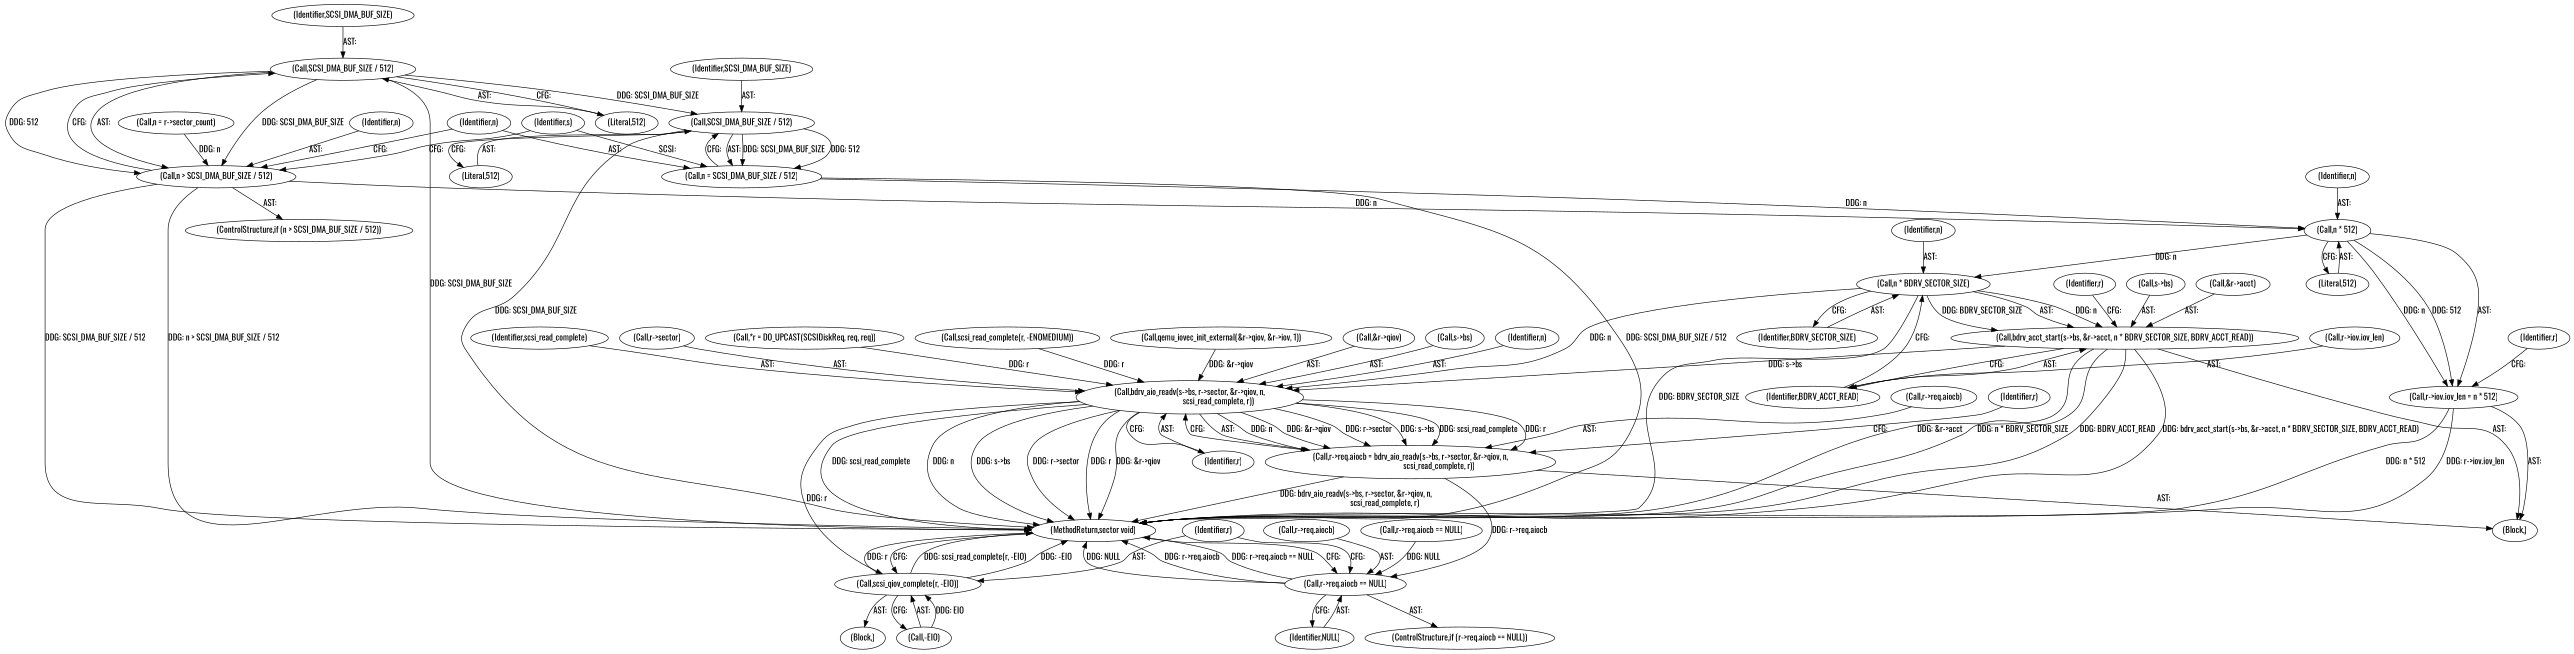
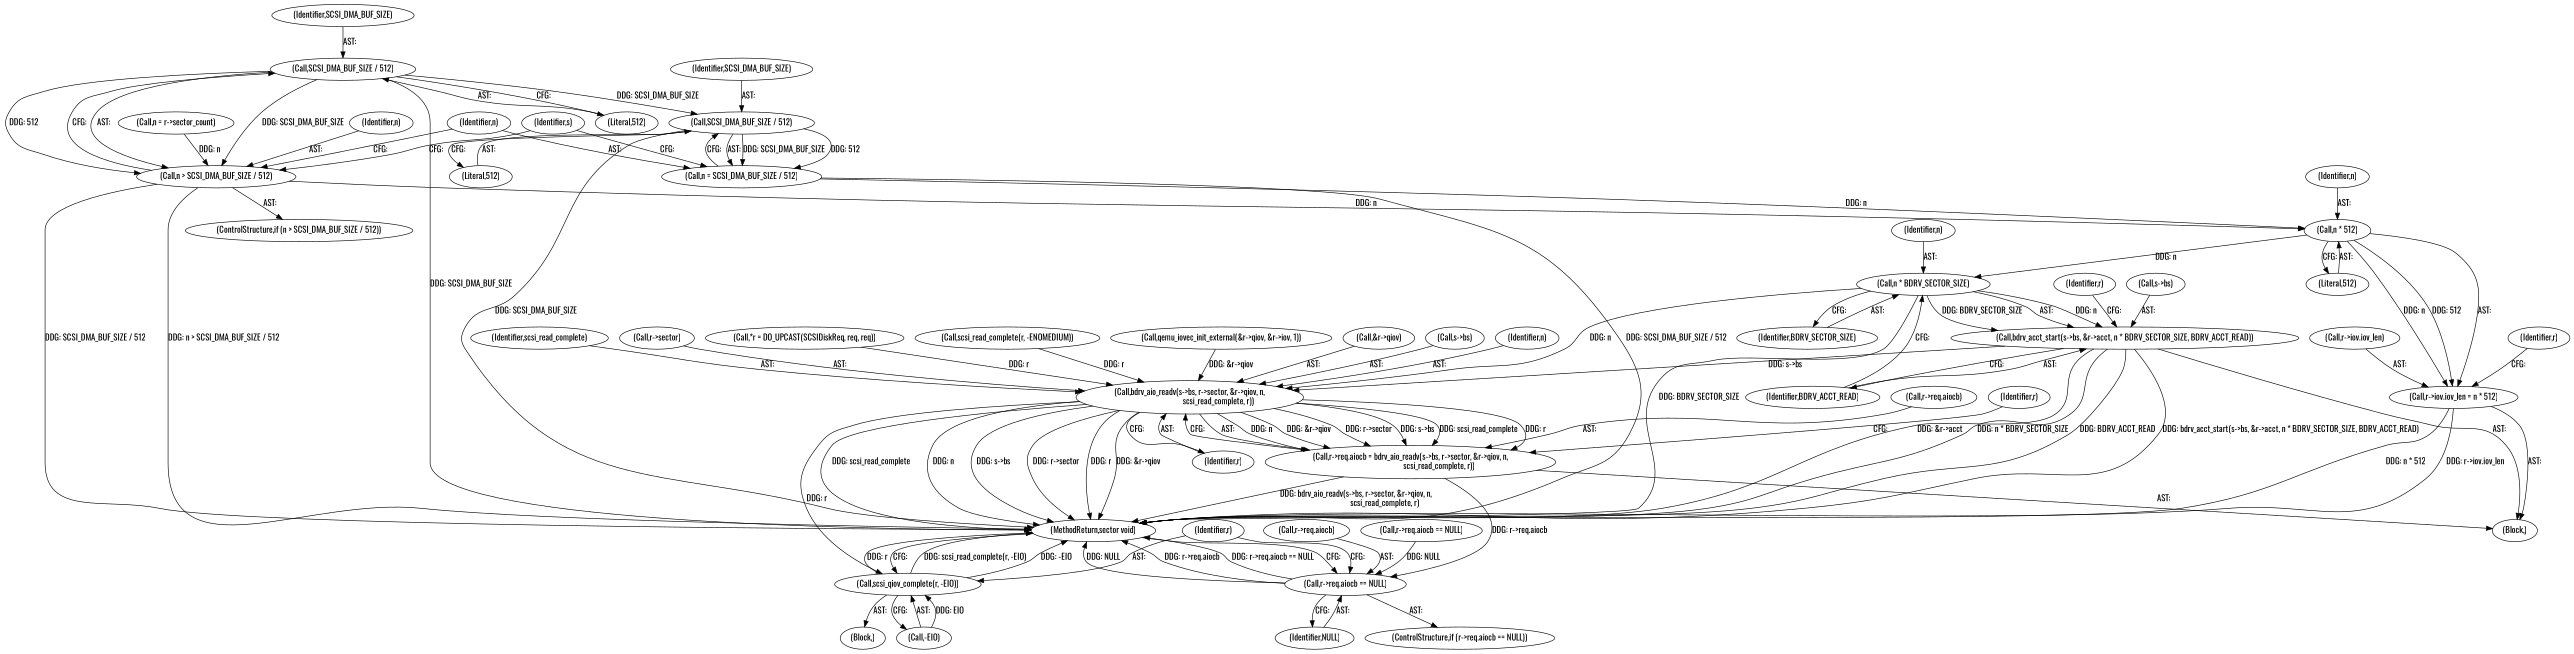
edge "(Identifier,s)" -> "(Call,n = SCSI_DMA_BUF_SIZE / 512)": label "SCSI: " -> "CFG: "
node "(Call,&r->acct)": removed
edge "(Call,r->iov.iov_len)" -> "(Identifier,BDRV_ACCT_READ)": now "(Call,r->iov.iov_len)" -> "(Call,r->iov.iov_len = n * 512)"
